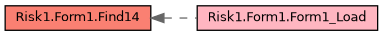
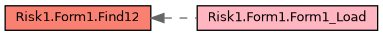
node "Risk1.Form1.Find14": label "Risk1.Form1.Find14" -> "Risk1.Form1.Find12"
